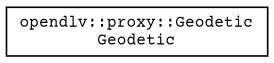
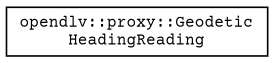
node "opendlv::proxy::Geodetic Geodetic": label "opendlv::proxy::Geodetic Geodetic" -> "opendlv::proxy::Geodetic HeadingReading"
